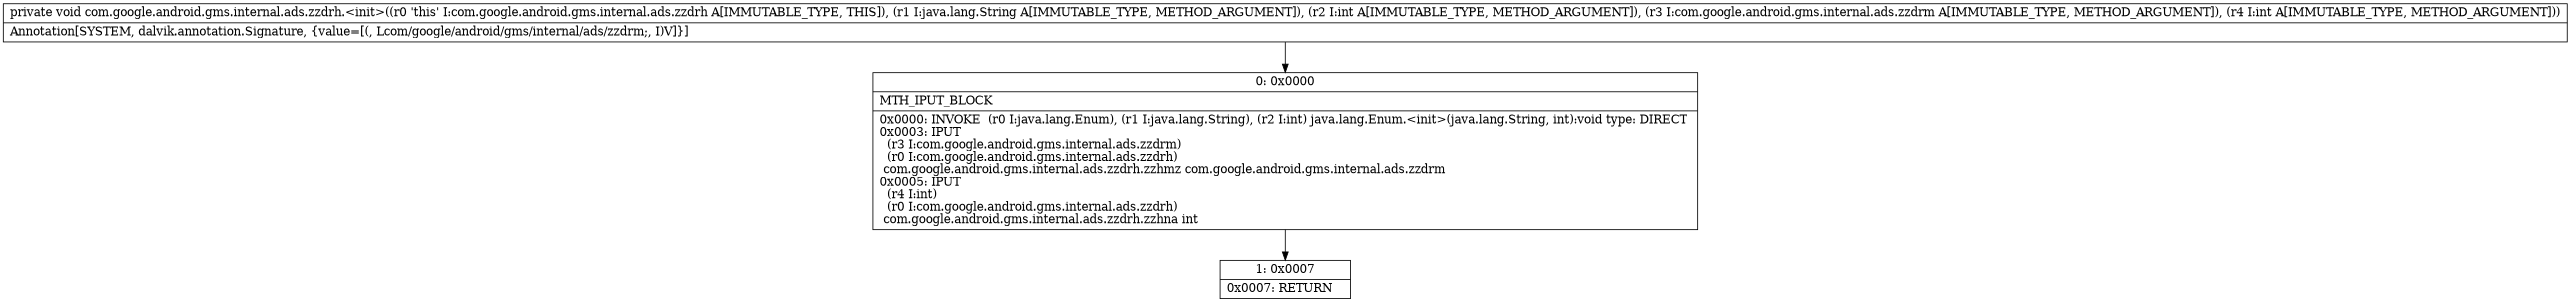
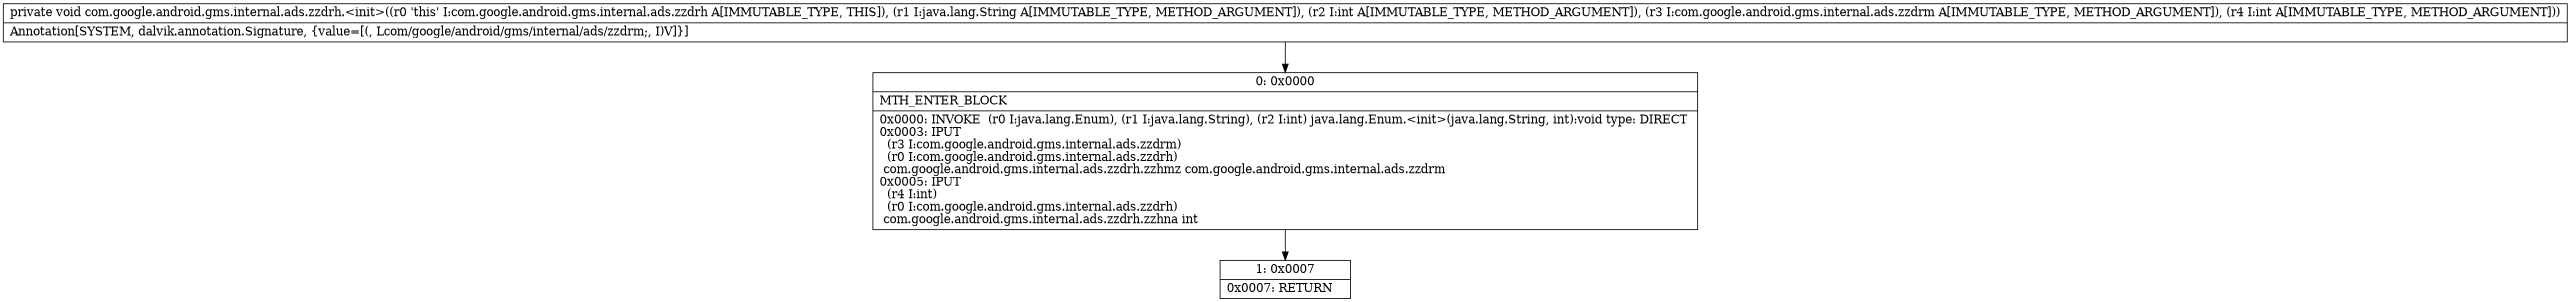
node "0: 0x0000": text "MTH_IPUT_BLOCK" -> "MTH_ENTER_BLOCK"
